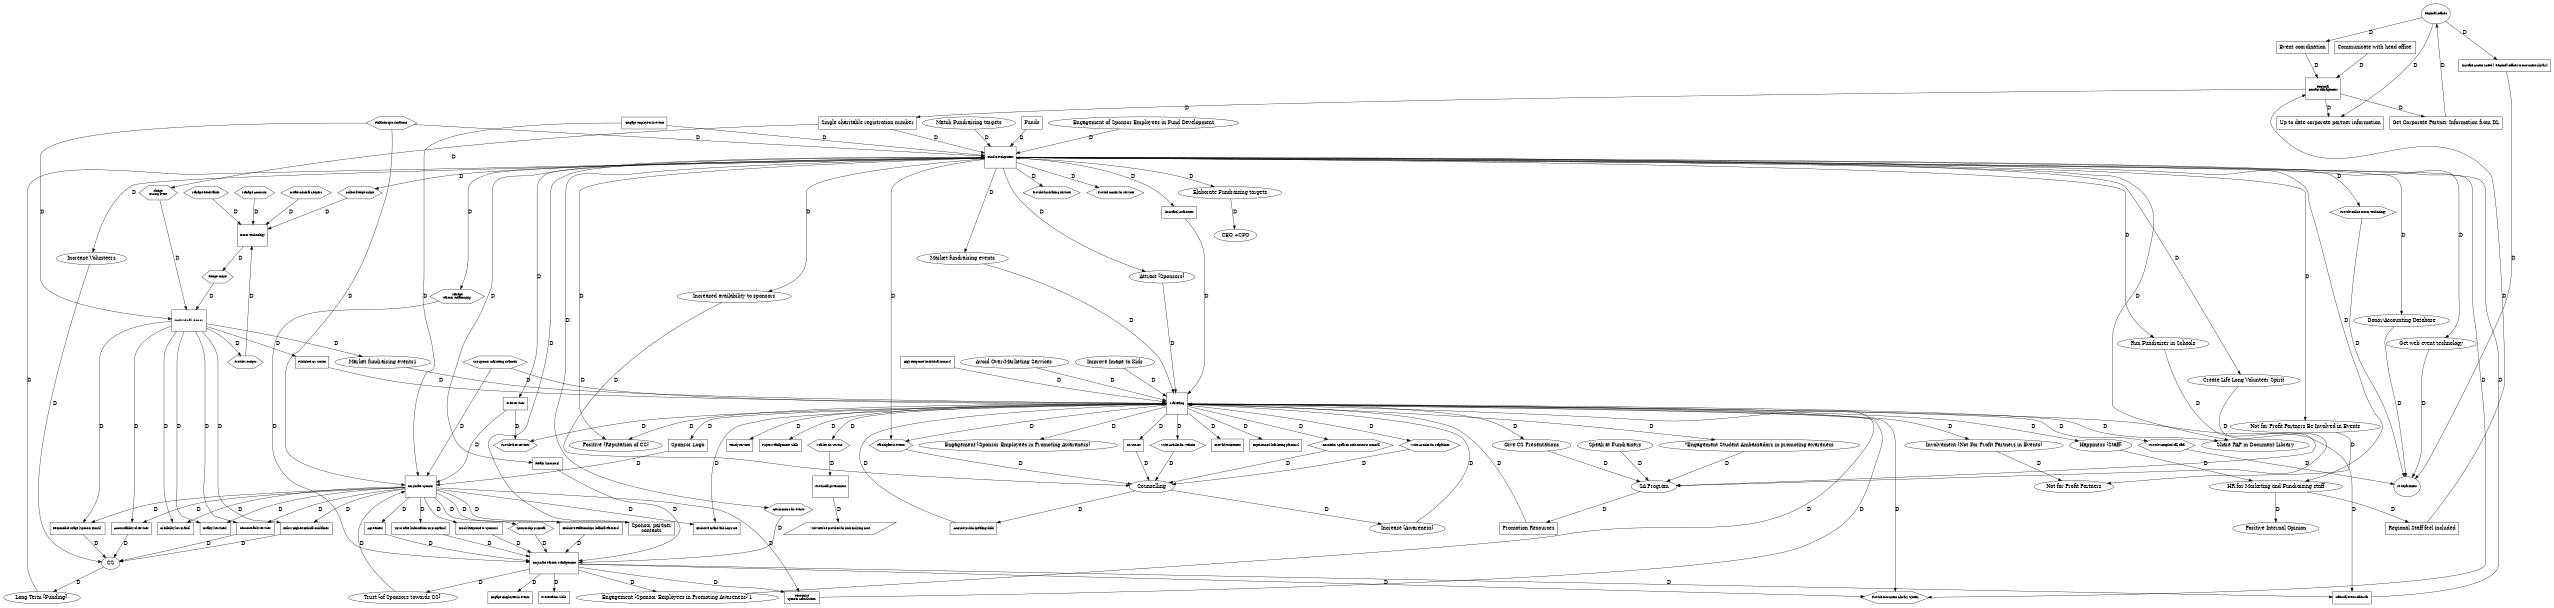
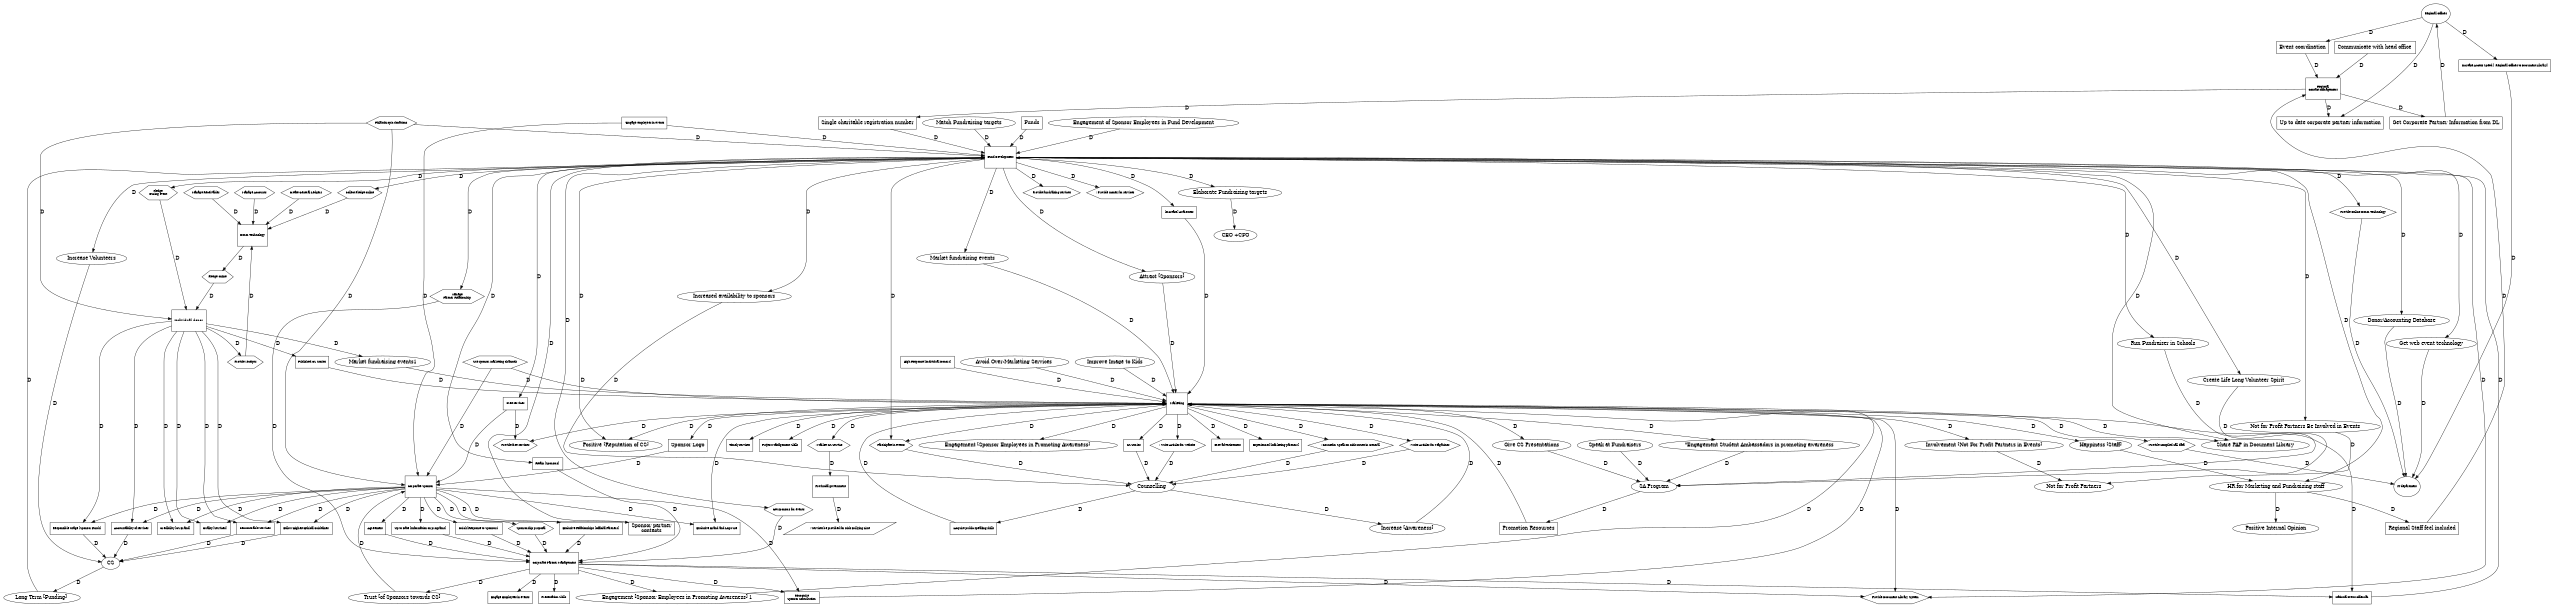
edge "Single charitable registration number" -> "Pledge During event": now "Fund Development" -> "Pledge During event"
